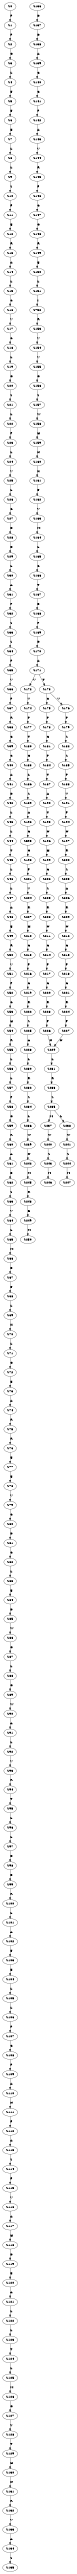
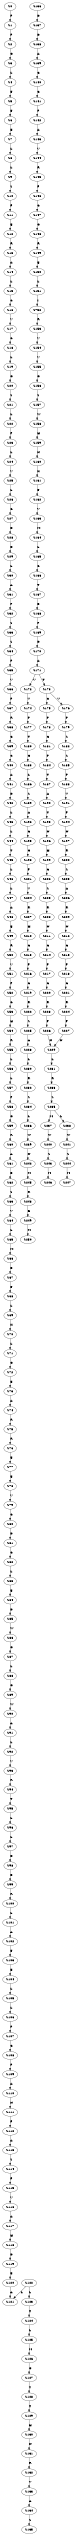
node "S595": label "S595" -> "S195"
edge "S121" -> "S122": reversed
